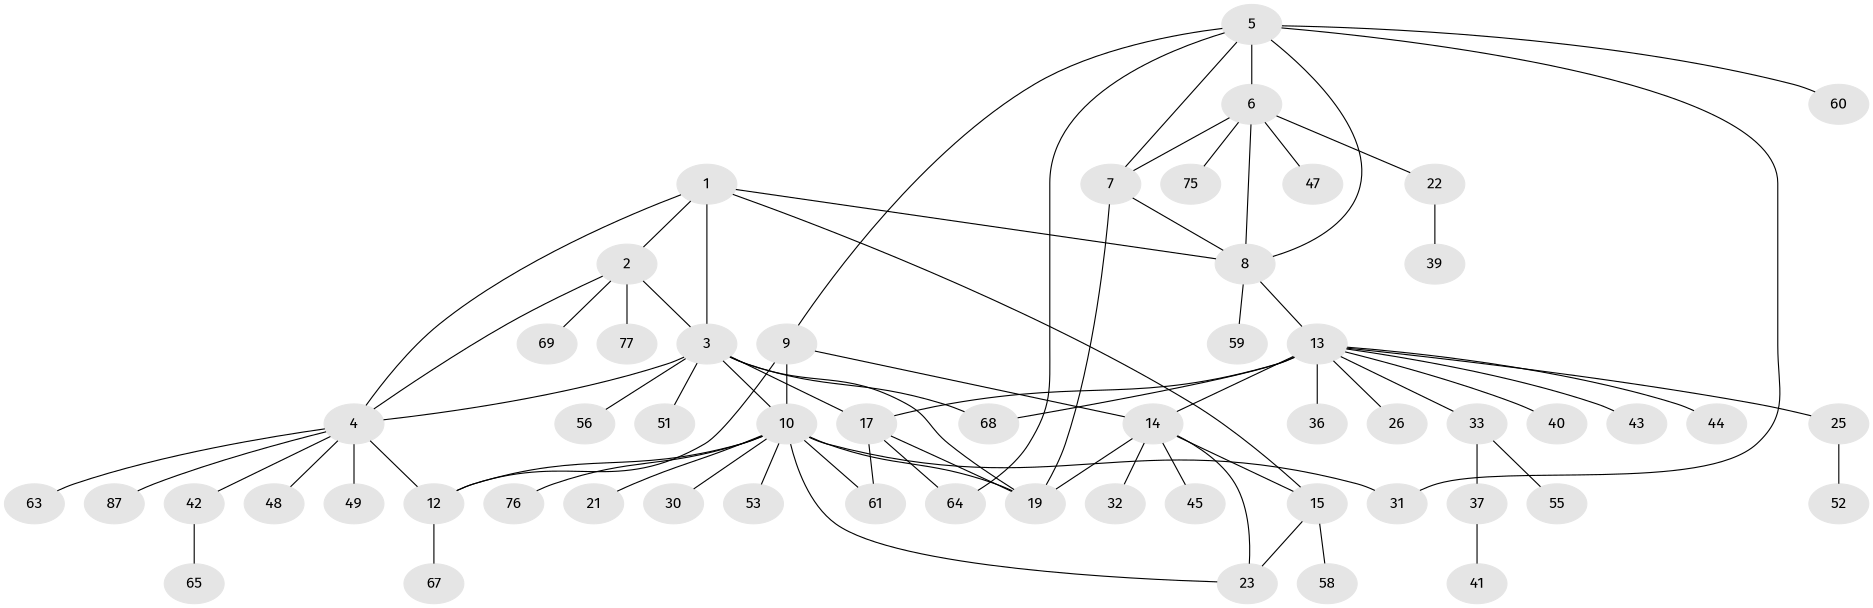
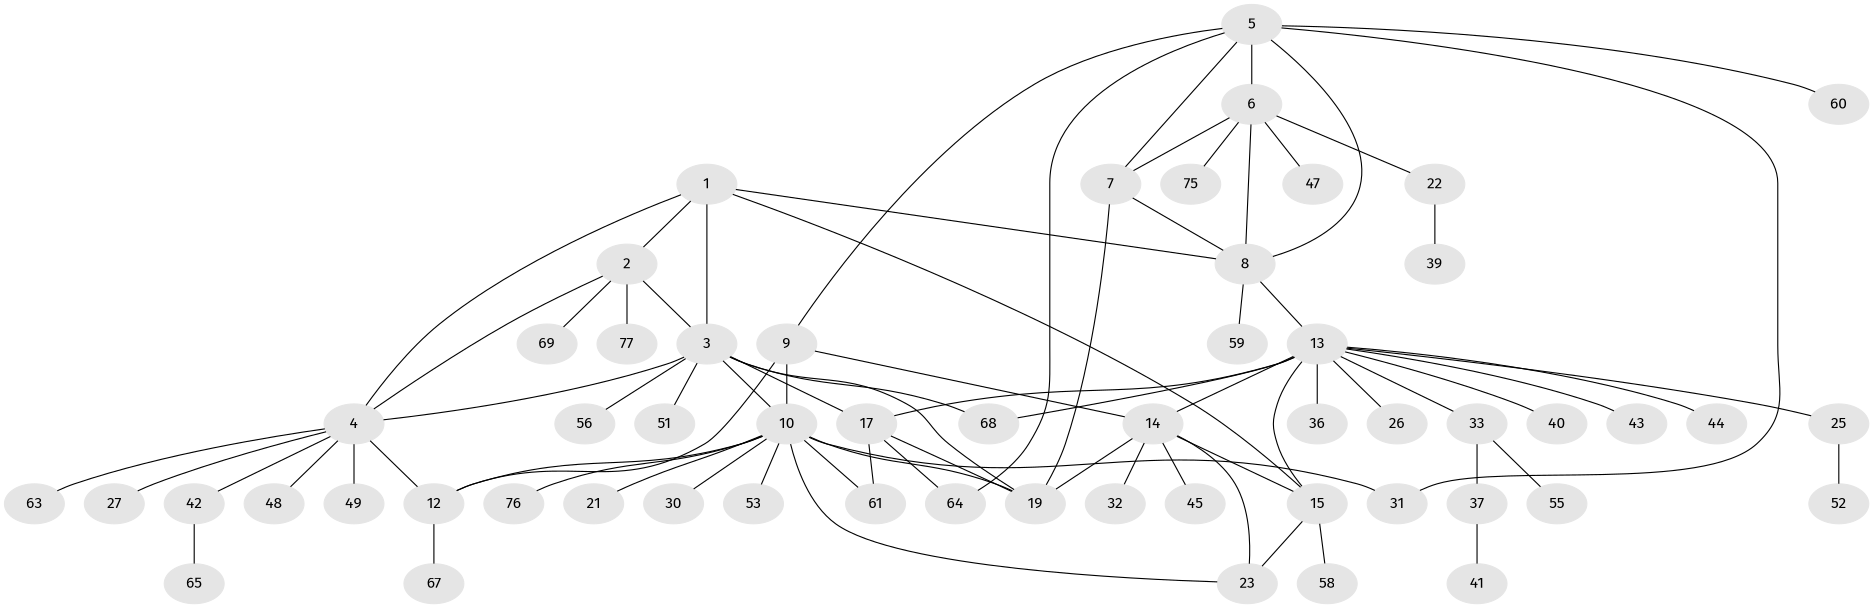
edge "13" -- "15": added
node "87": label "87" -> "27"
